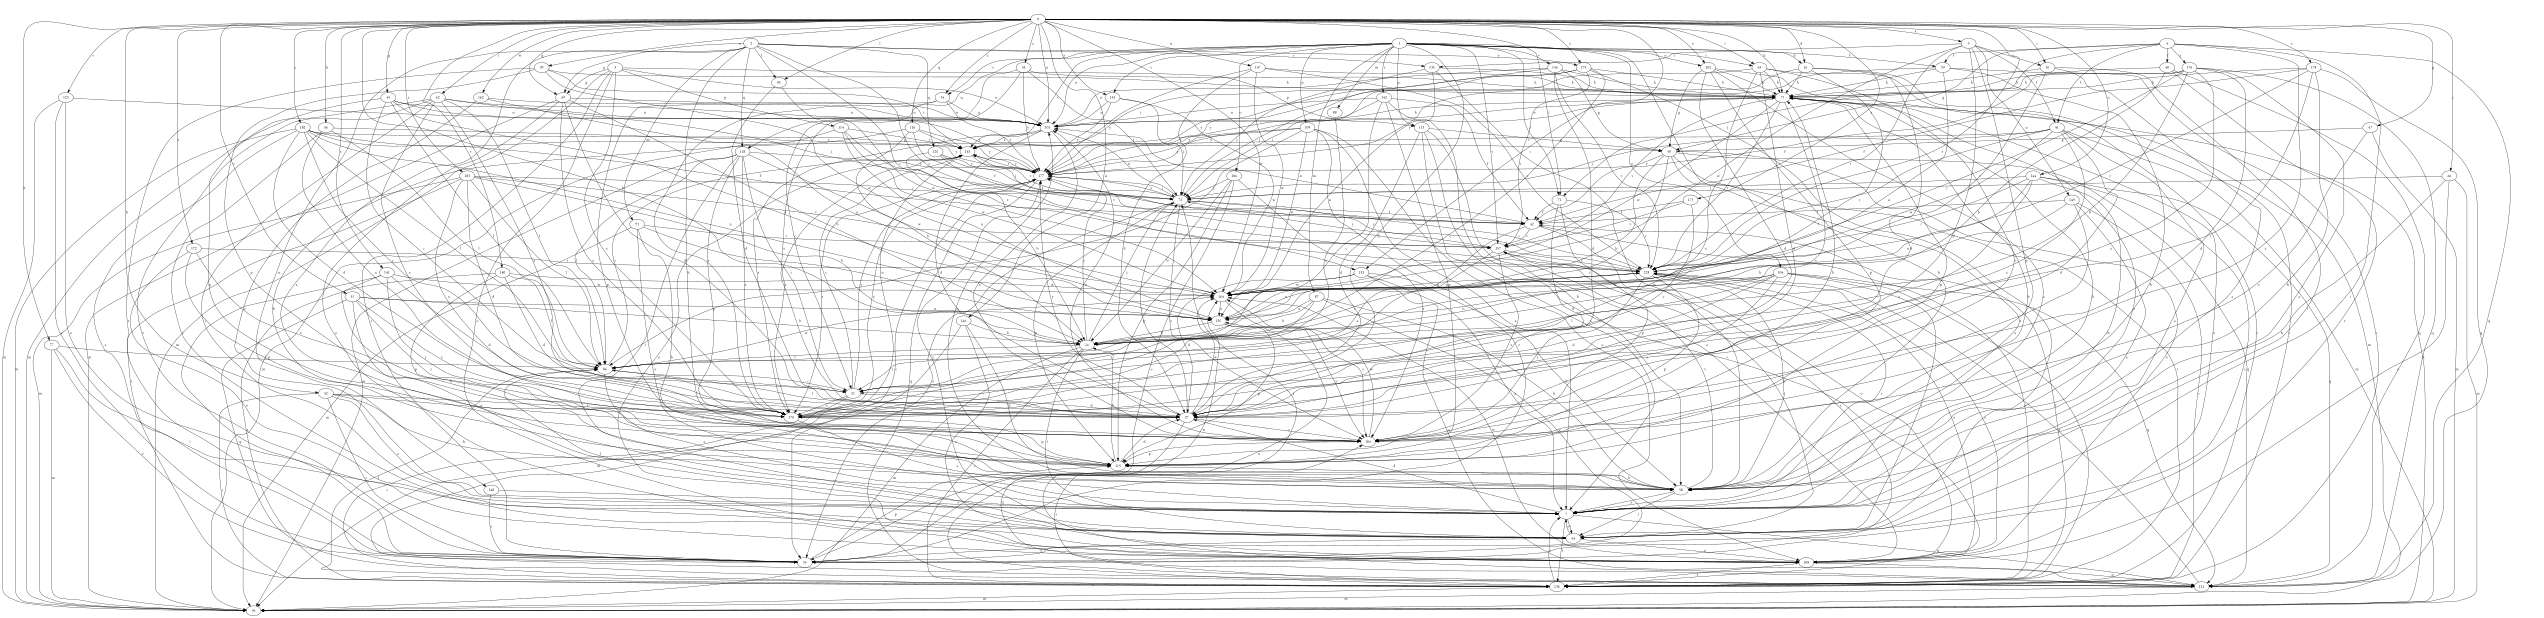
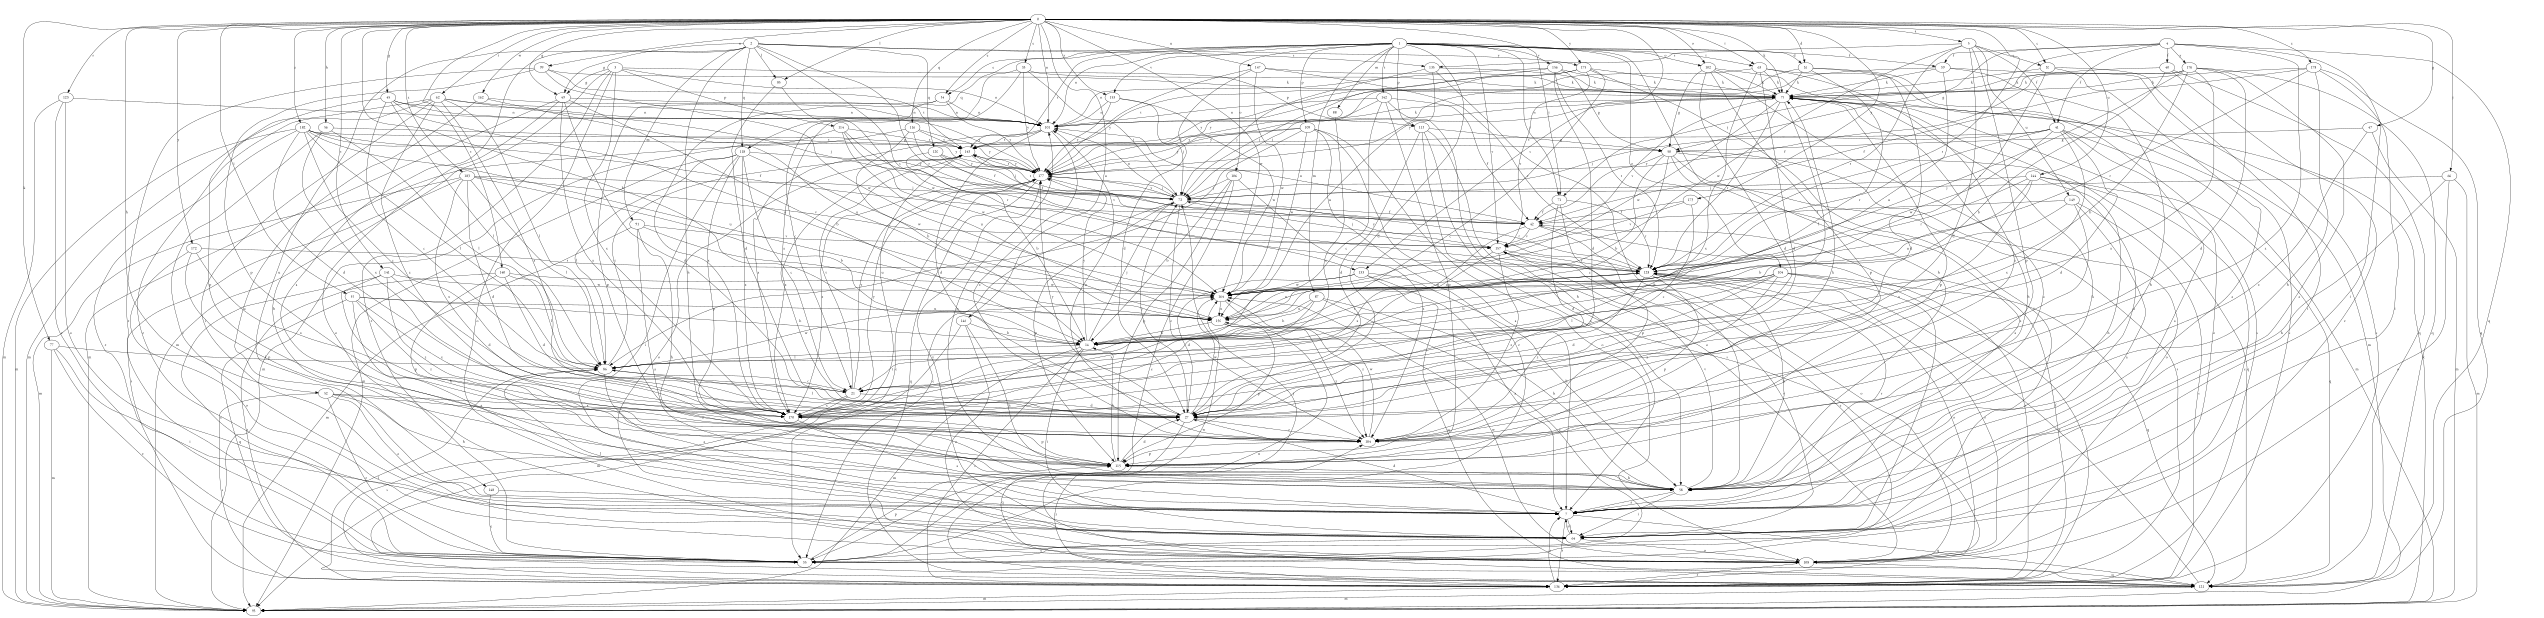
edge "178" -> "21": now "178" -> "64"
